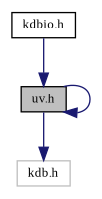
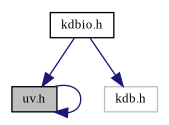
edge "uv.h" -> "kdb.h": now "kdbio.h" -> "kdb.h"
